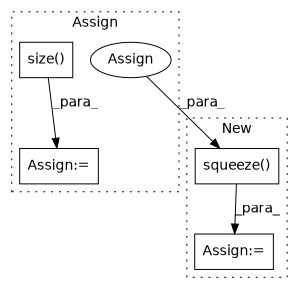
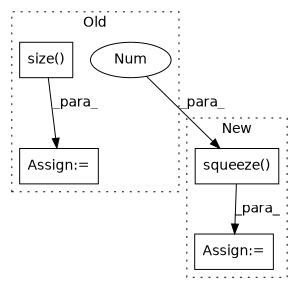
cluster "Assign": label "Assign" -> "Old"
node "Assign": label "Assign" -> "Num"
